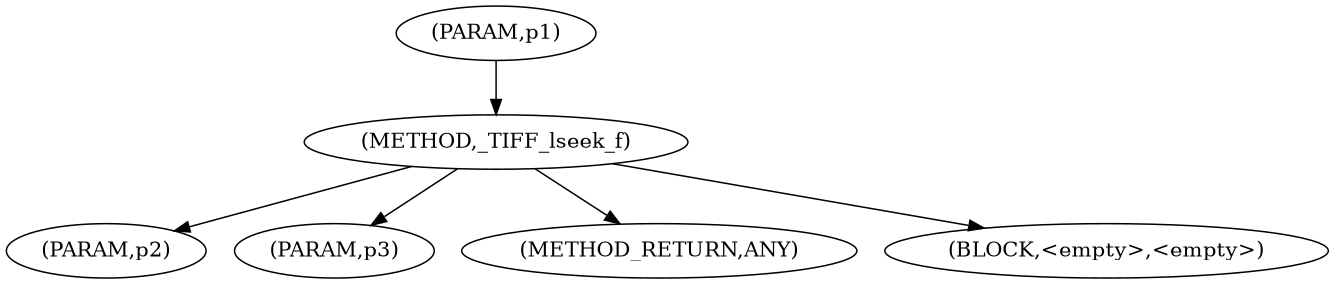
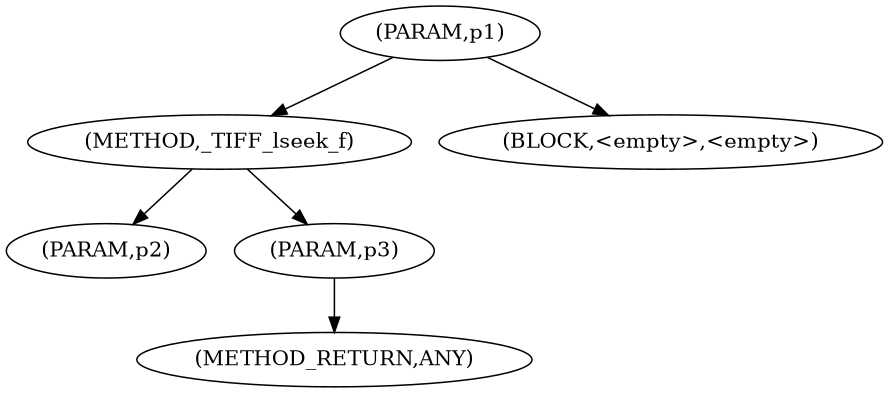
edge "(METHOD,_TIFF_lseek_f)" -> "(METHOD_RETURN,ANY)": now "(PARAM,p3)" -> "(METHOD_RETURN,ANY)"
edge "(METHOD,_TIFF_lseek_f)" -> "(BLOCK,<empty>,<empty>)": now "(PARAM,p1)" -> "(BLOCK,<empty>,<empty>)"
